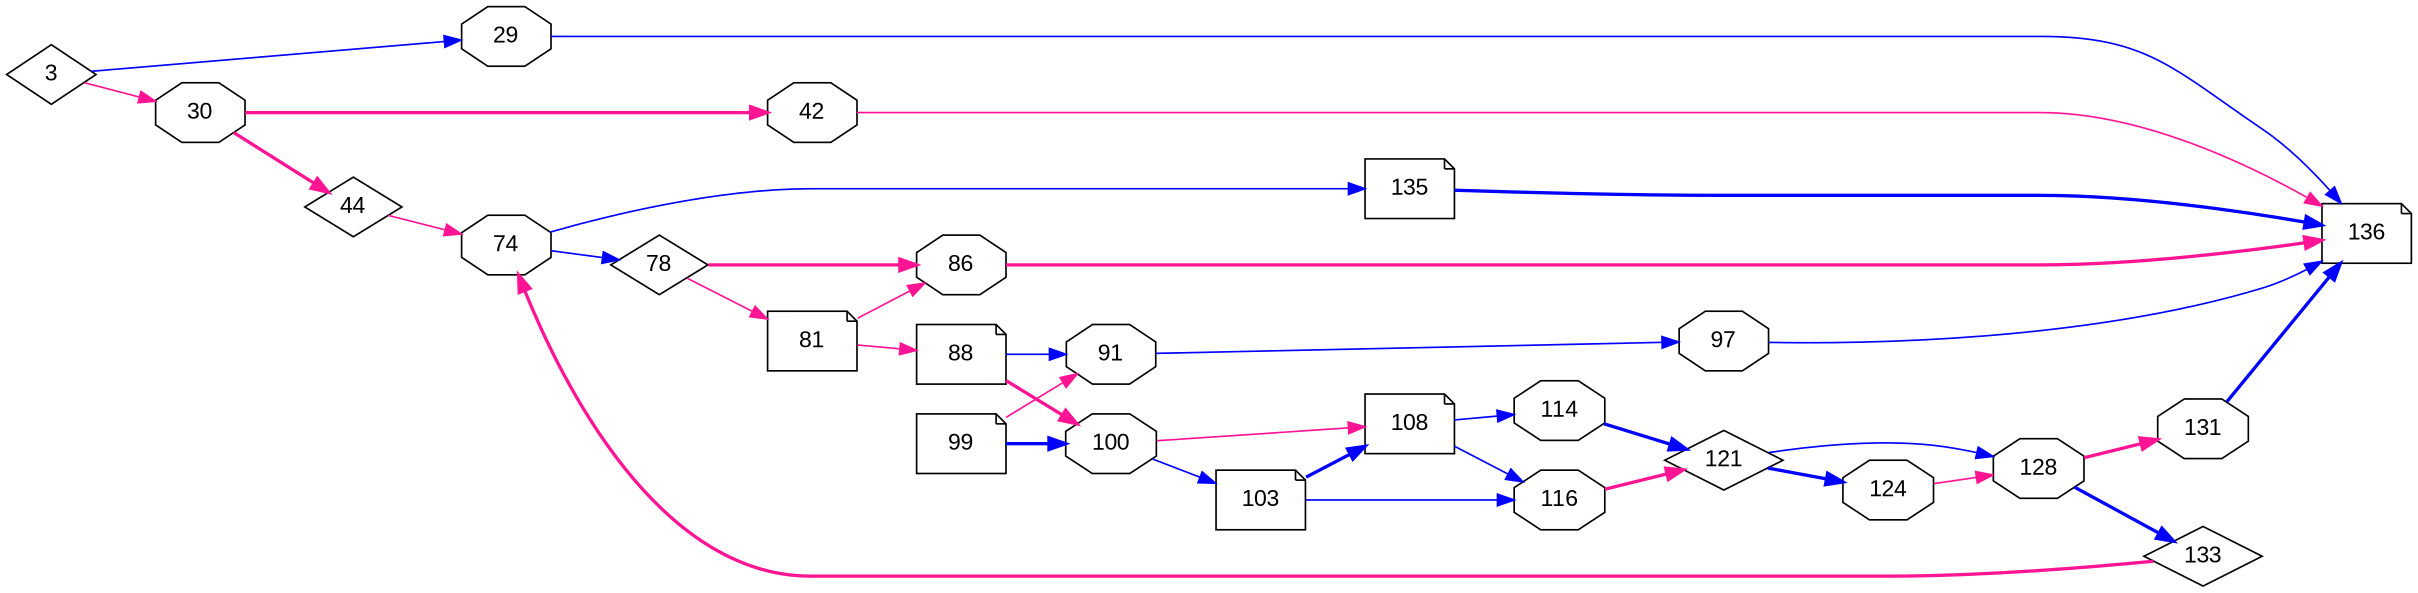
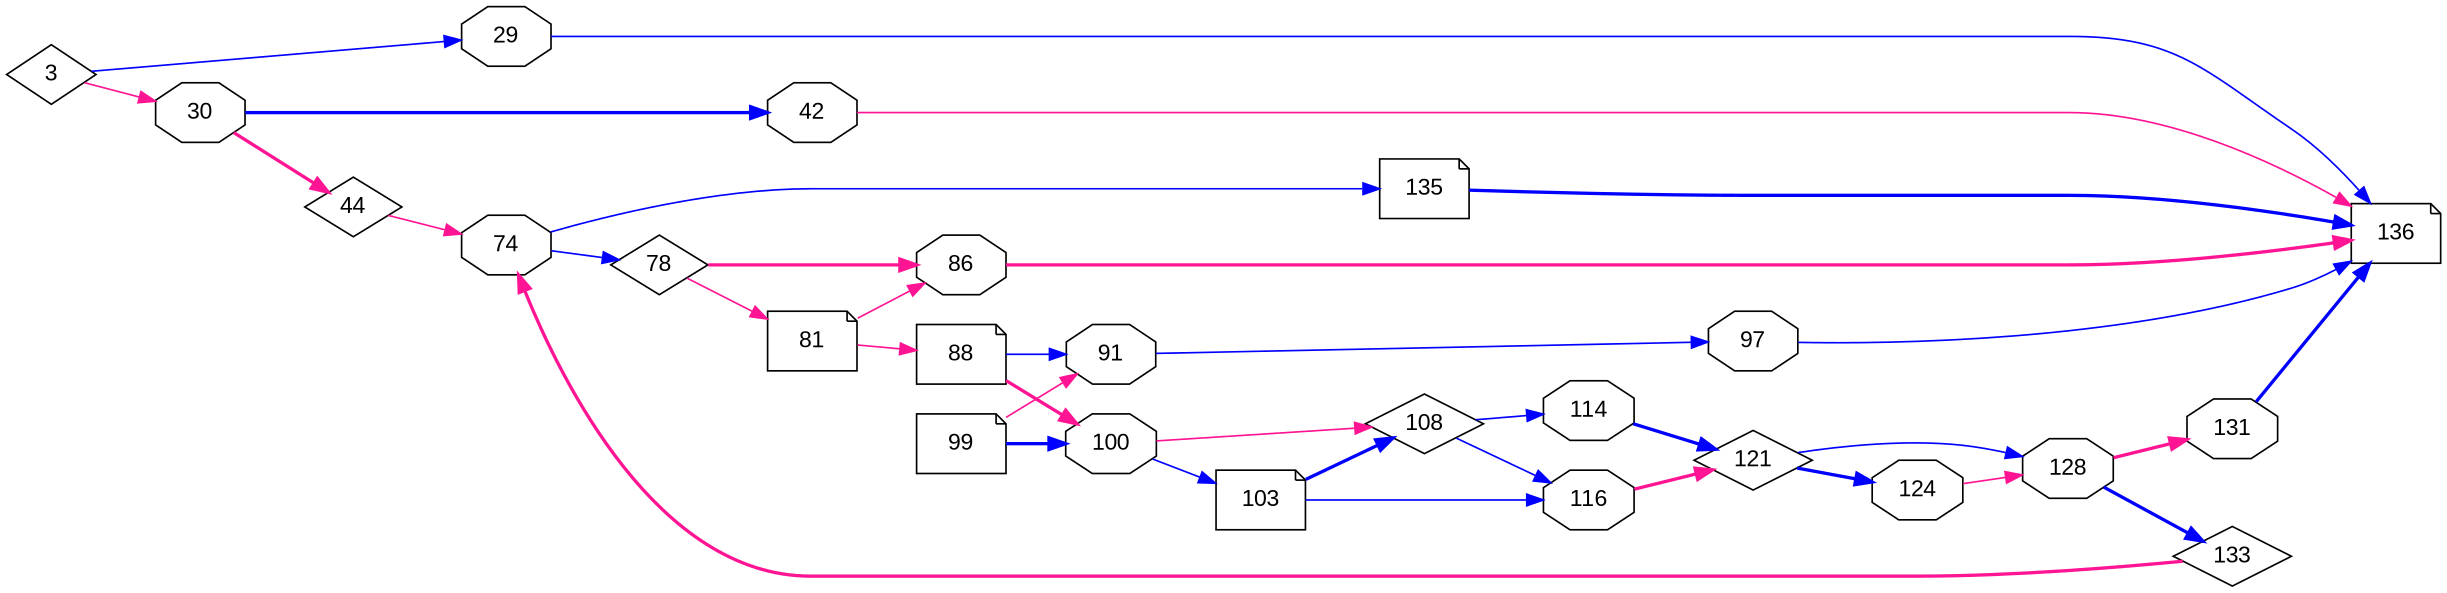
edge "30" -> "42": color deeppink -> blue
node "108": shape note -> diamond
